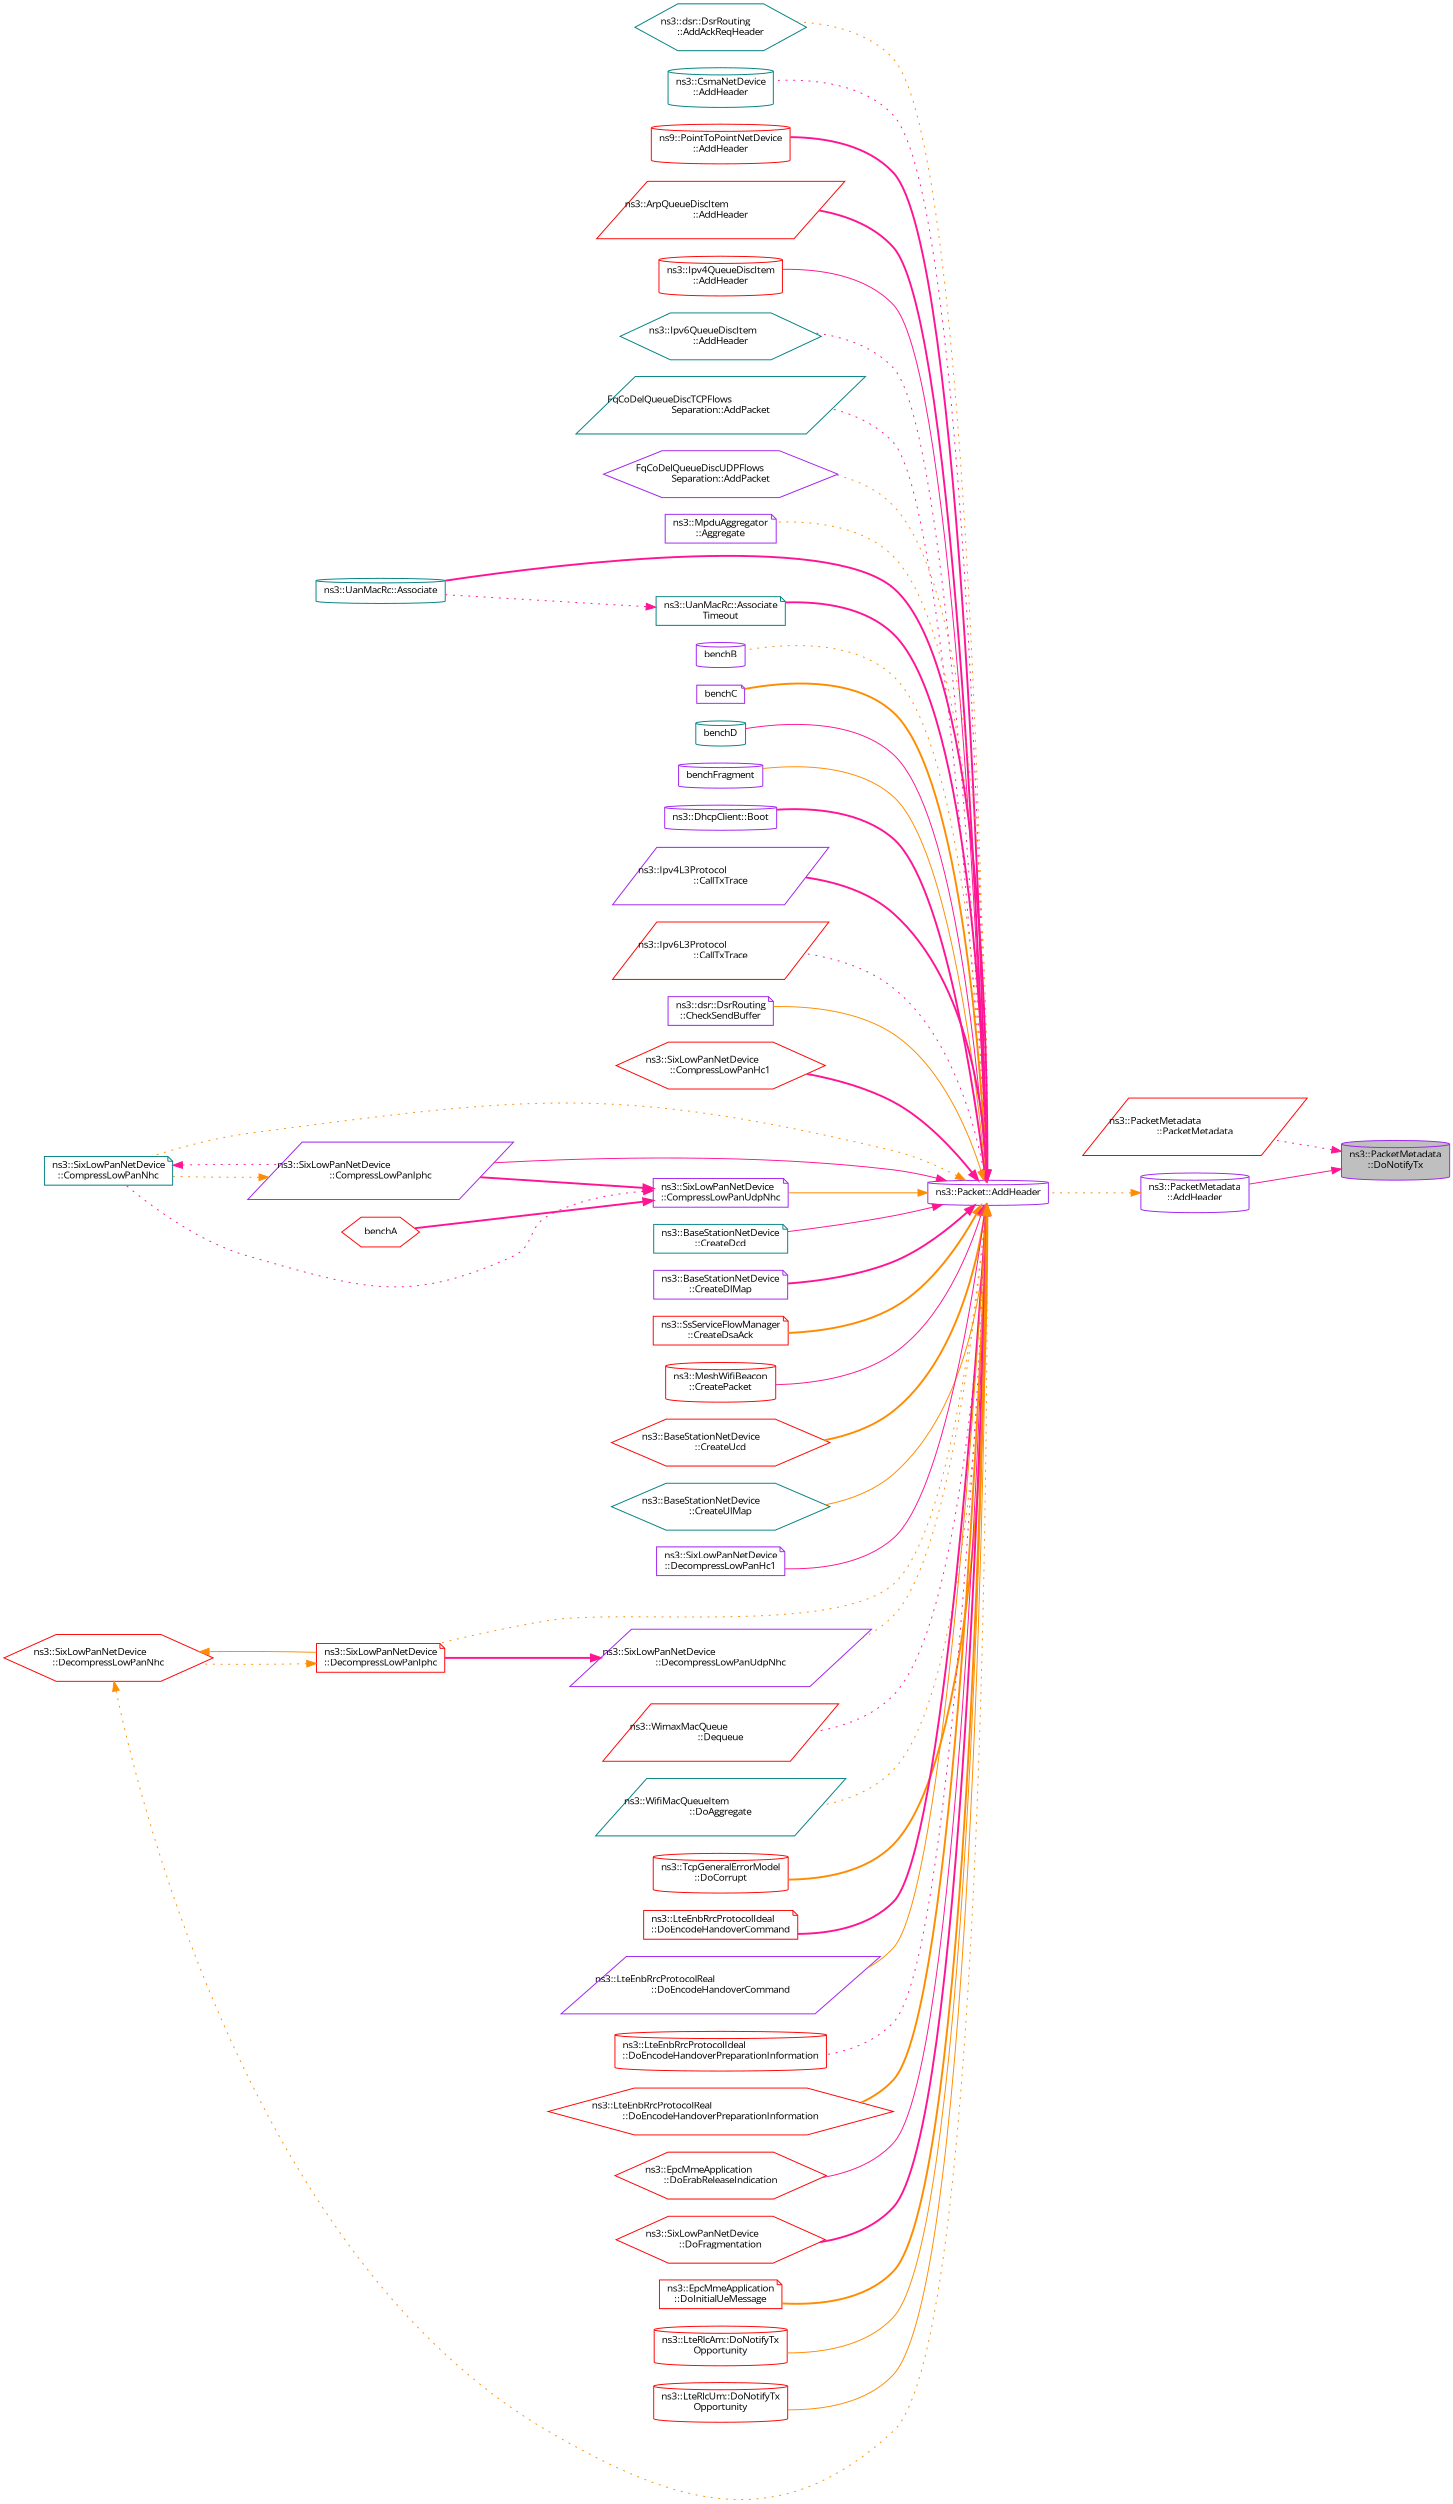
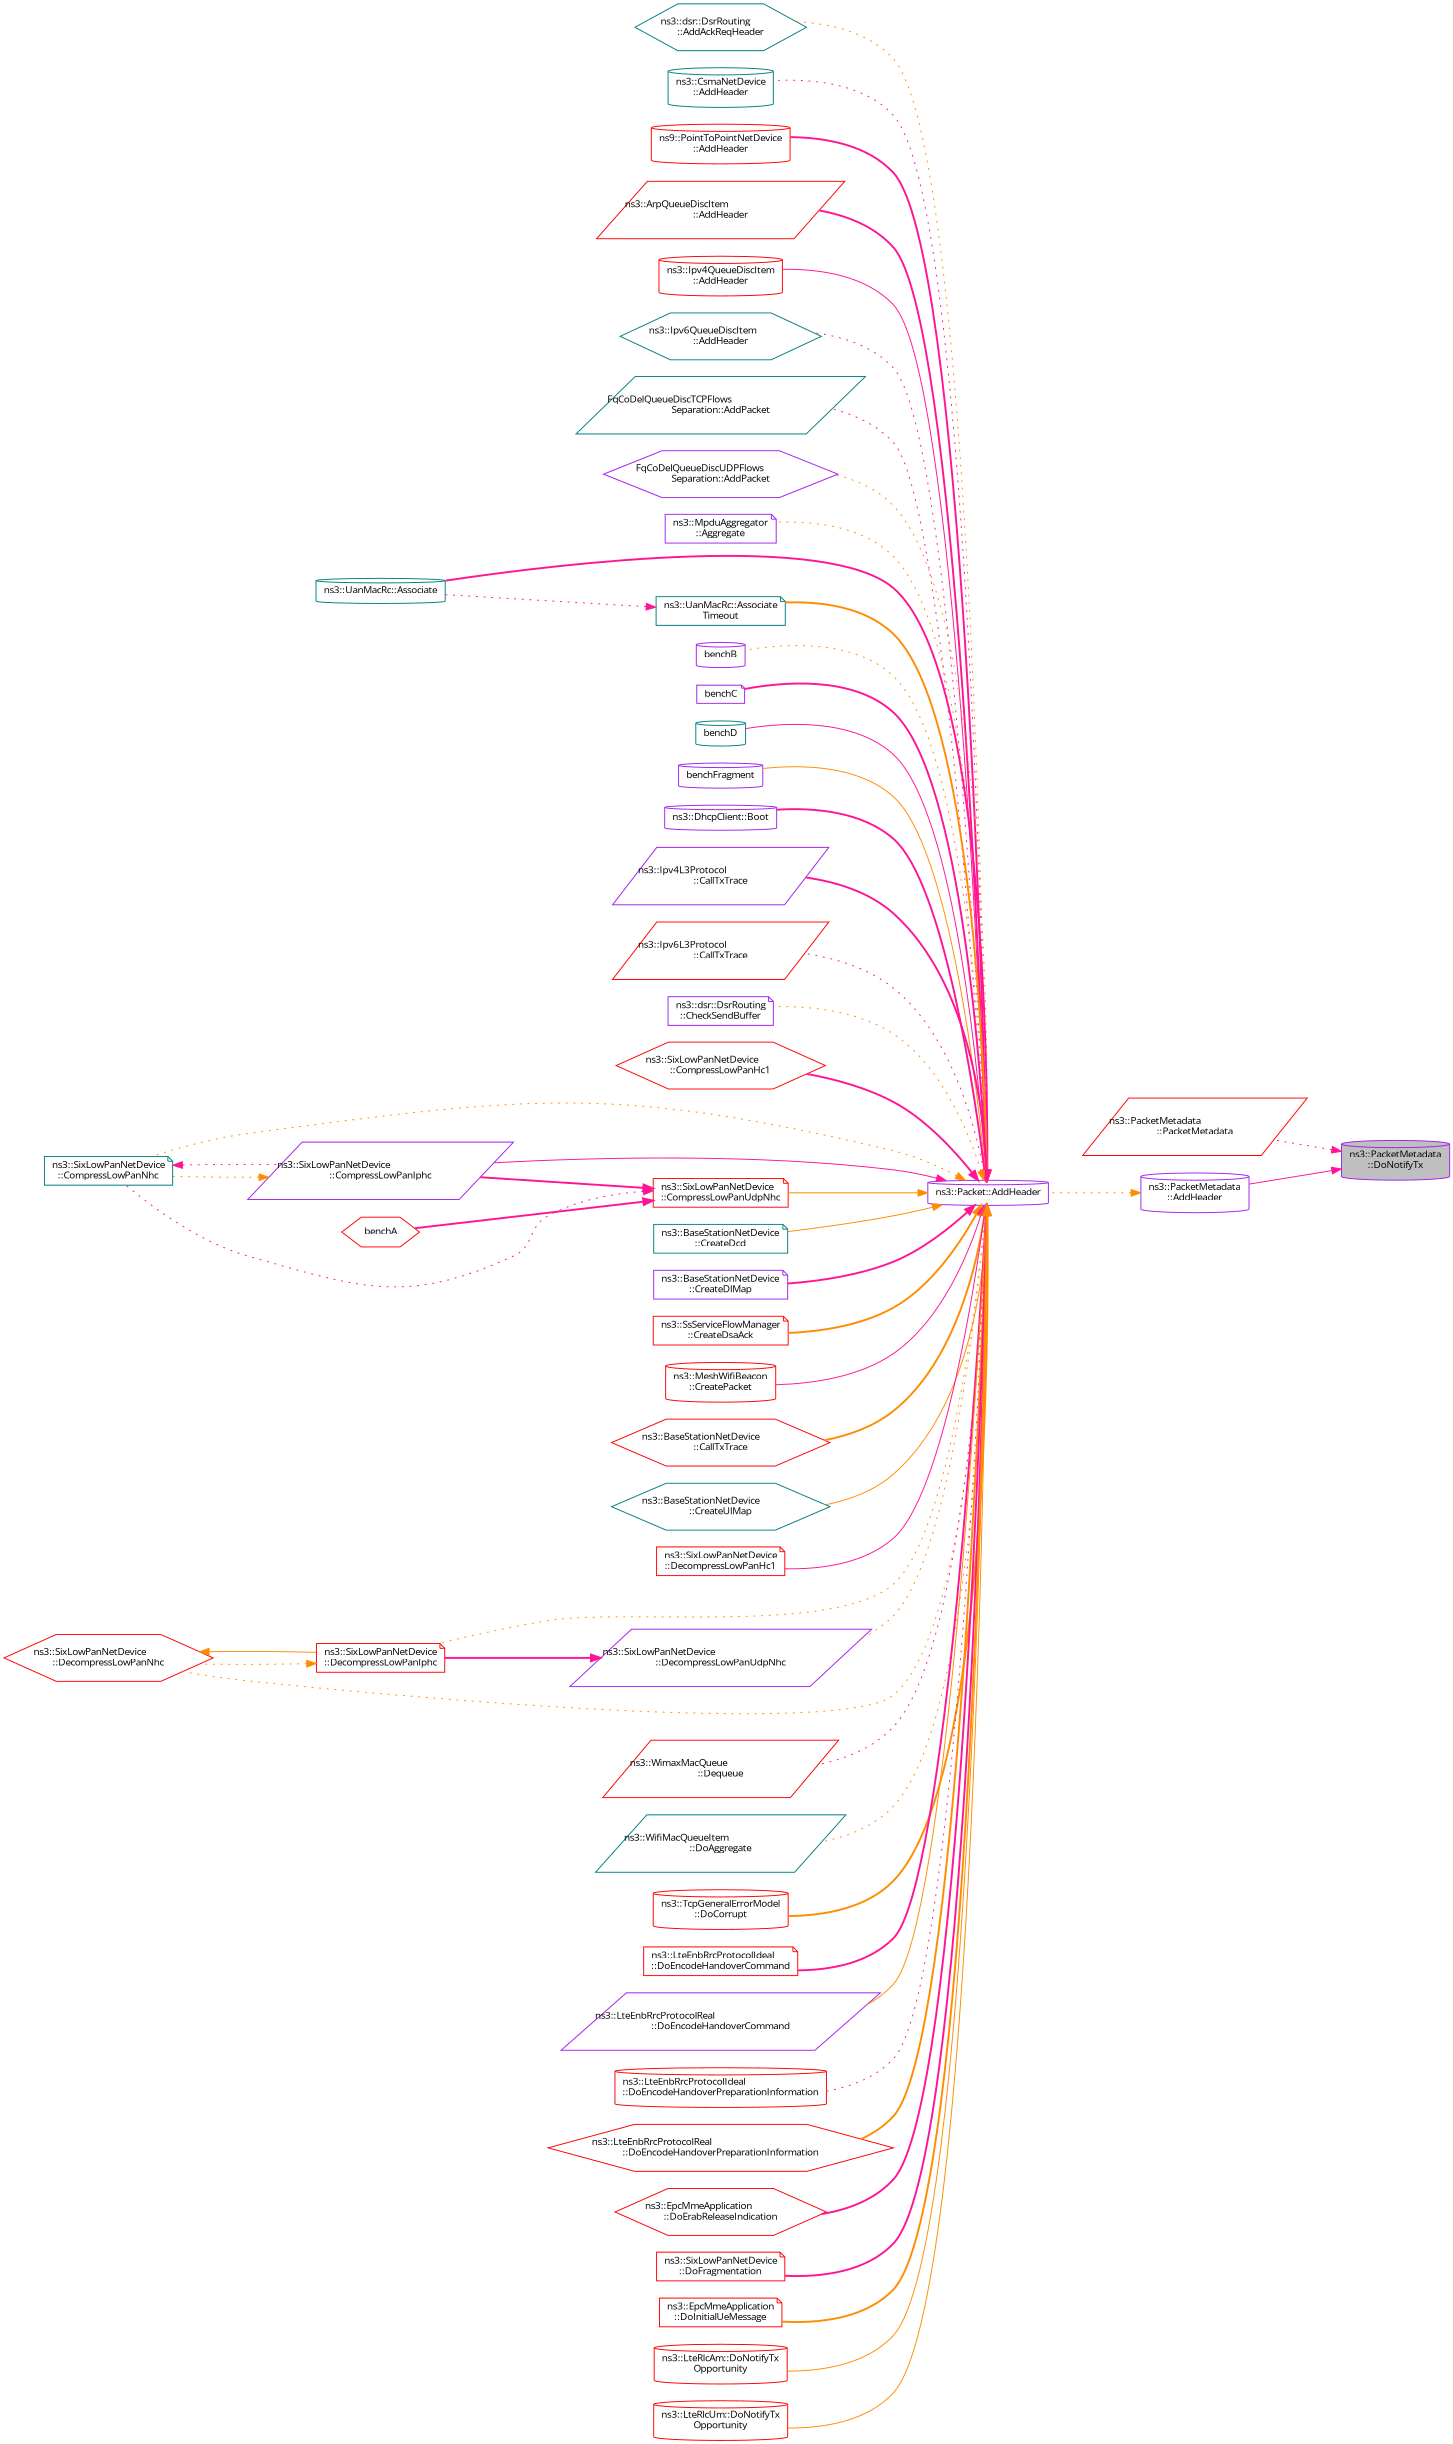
edge "ns3::UanMacRc::Associate Timeout" -> "ns3::Packet::AddHeader": color deeppink -> darkorange
edge "benchC" -> "ns3::Packet::AddHeader": color darkorange -> deeppink
edge "ns3::dsr::DsrRouting ::CheckSendBuffer" -> "ns3::Packet::AddHeader": style solid -> dotted
node "ns3::SixLowPanNetDevice ::CompressLowPanUdpNhc": color purple -> red
edge "ns3::BaseStationNetDevice ::CreateDcd" -> "ns3::Packet::AddHeader": color deeppink -> darkorange
node "ns3::BaseStationNetDevice ::CreateUcd": label "ns3::BaseStationNetDevice ::CreateUcd" -> "ns3::BaseStationNetDevice ::CallTxTrace"
node "ns3::SixLowPanNetDevice ::DecompressLowPanHc1": color purple -> red
edge "ns3::EpcMmeApplication ::DoErabReleaseIndication" -> "ns3::Packet::AddHeader": style solid -> bold
node "ns3::SixLowPanNetDevice ::DoFragmentation": shape hexagon -> note
edge "ns3::Packet::AddHeader" -> "ns3::SixLowPanNetDevice ::DecompressLowPanNhc": reversed
